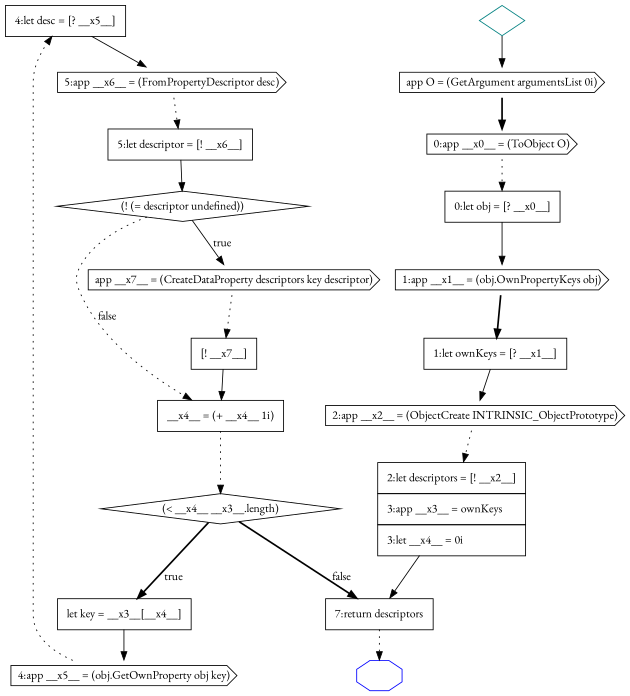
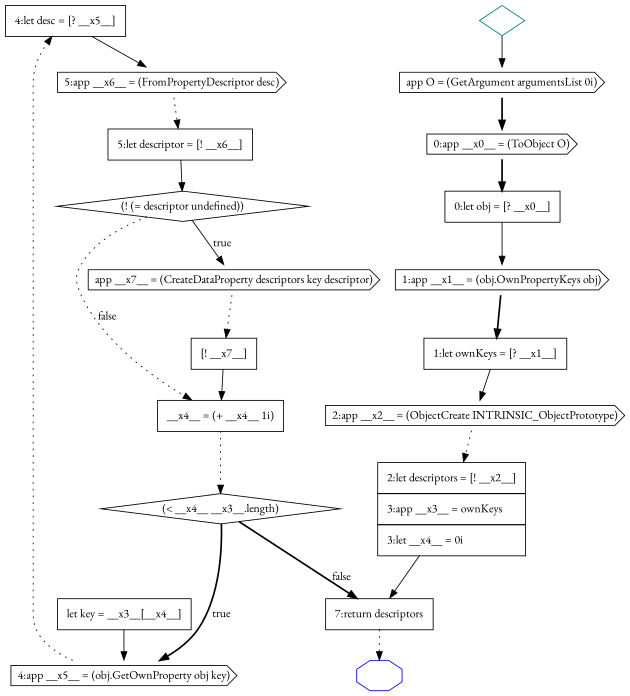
edge "0:app __x0__ = (ToObject O)" -> "0:let obj = [? __x0__]": style dotted -> bold
edge "(< __x4__ __x3__.length)" -> "let key = __x3__[__x4__]": now "(< __x4__ __x3__.length)" -> "4:app __x5__ = (obj.GetOwnProperty obj key)"
